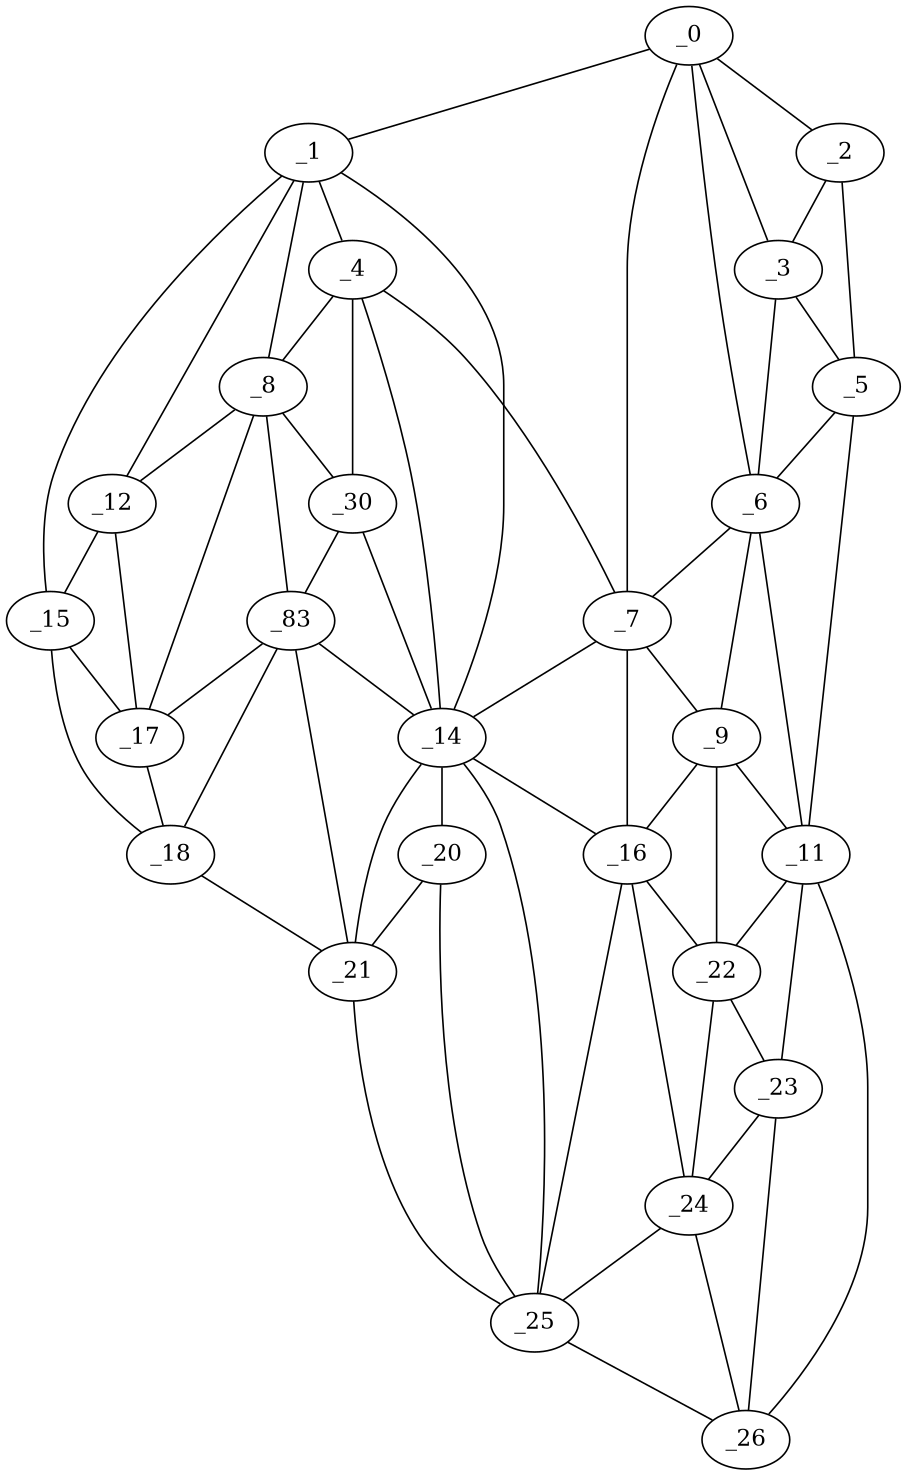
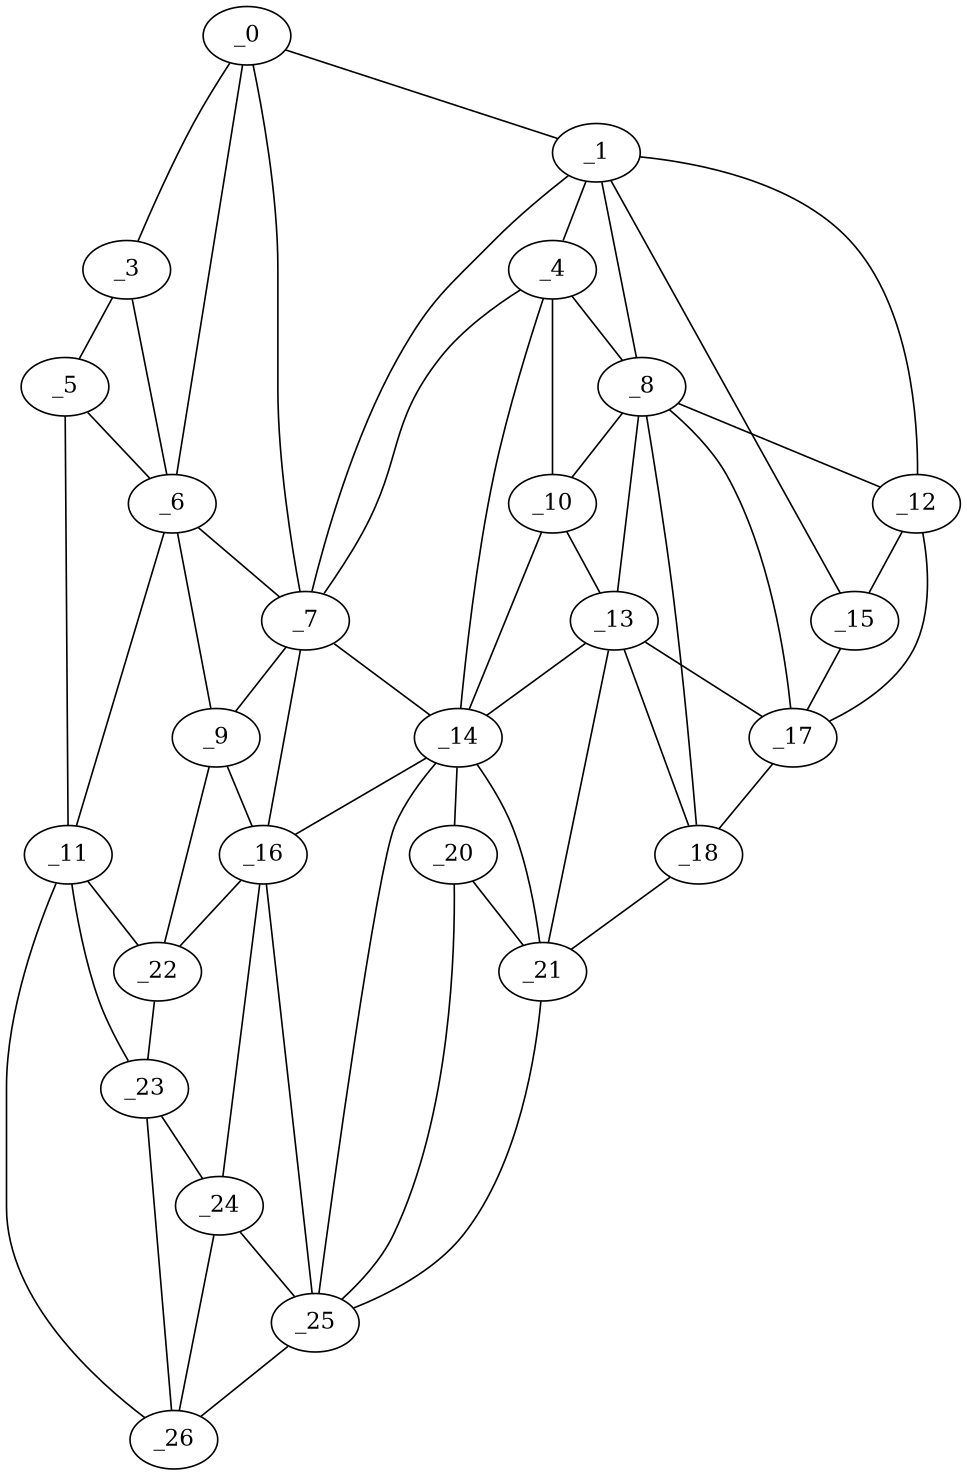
node "_2": removed
edge "_1" -- "_14": now "_1" -- "_7"
node "_30": label "_30" -> "_10"
node "_83": label "_83" -> "_13"
edge "_15" -- "_18": now "_8" -- "_18"
edge "_9" -- "_11": removed
edge "_22" -- "_24": removed
